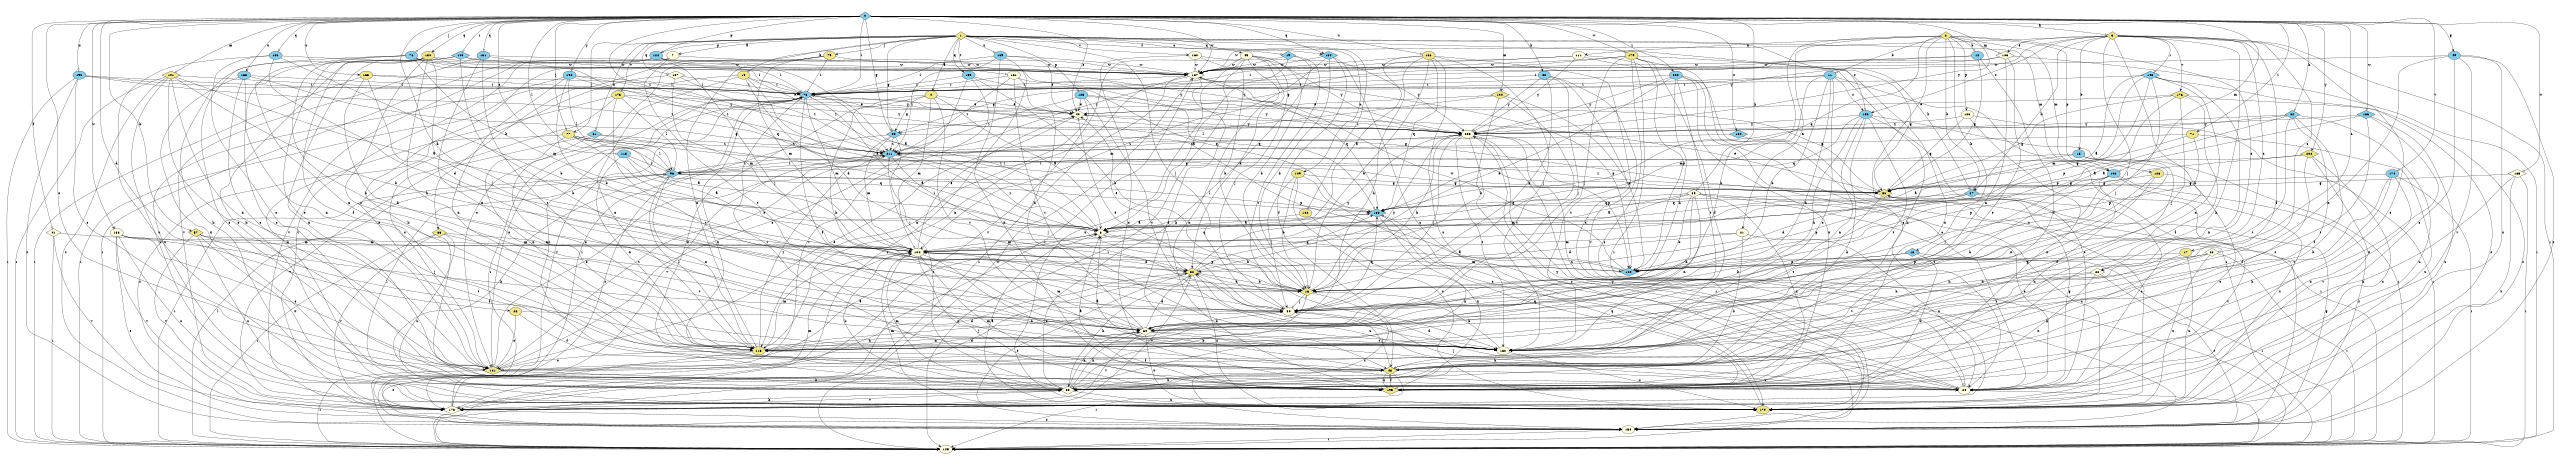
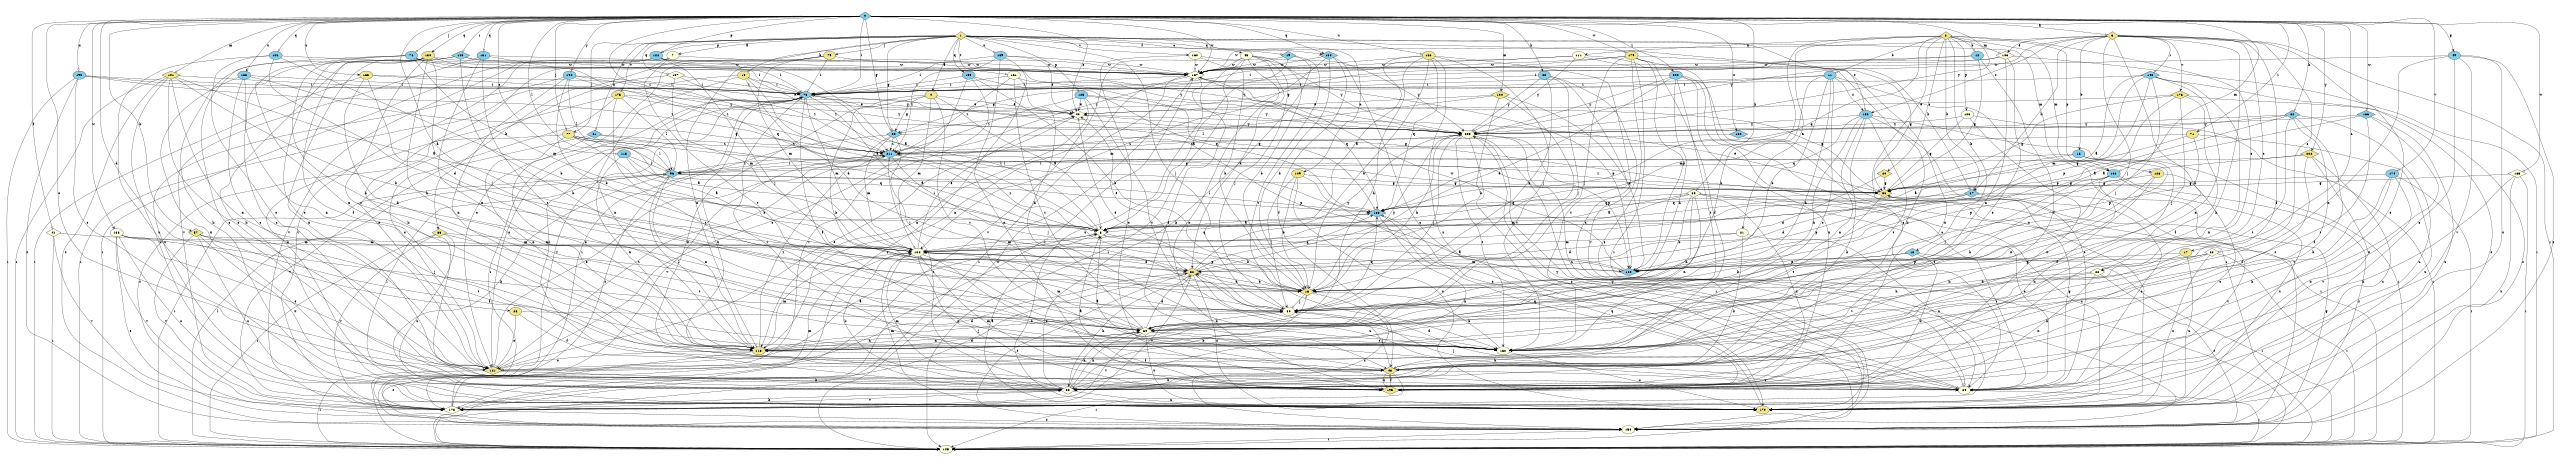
node "20": added
node "142": removed
